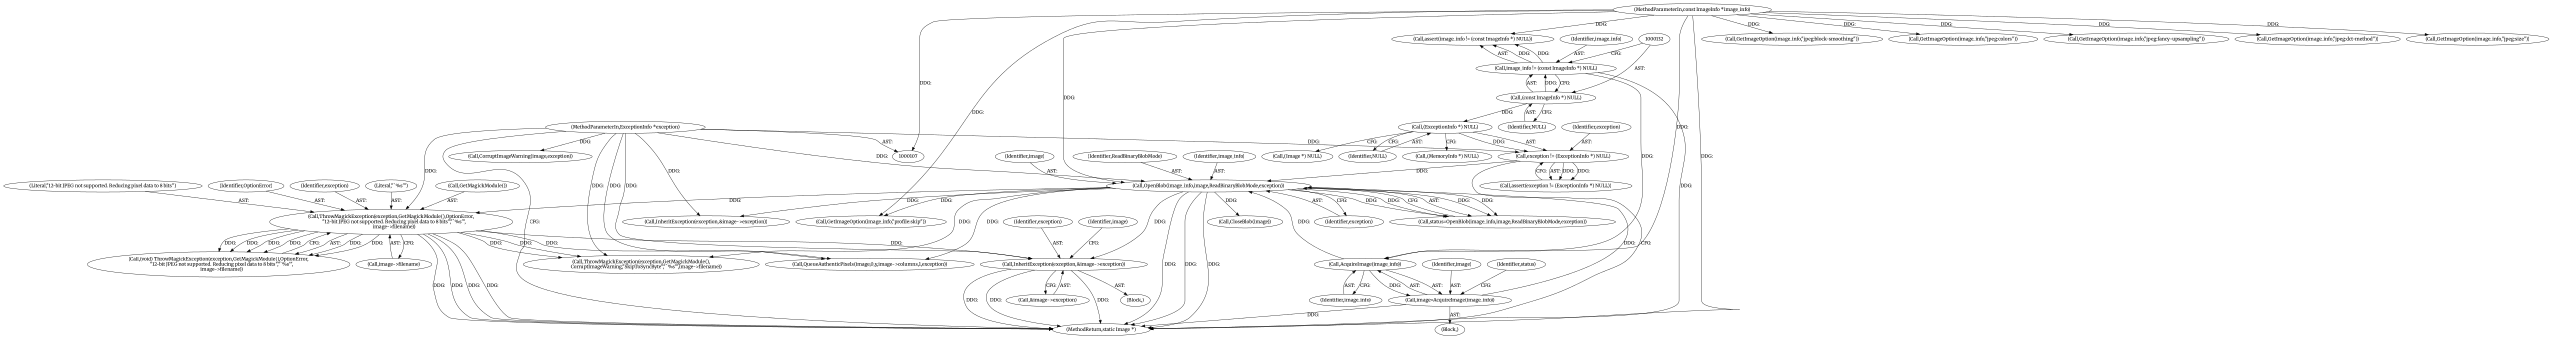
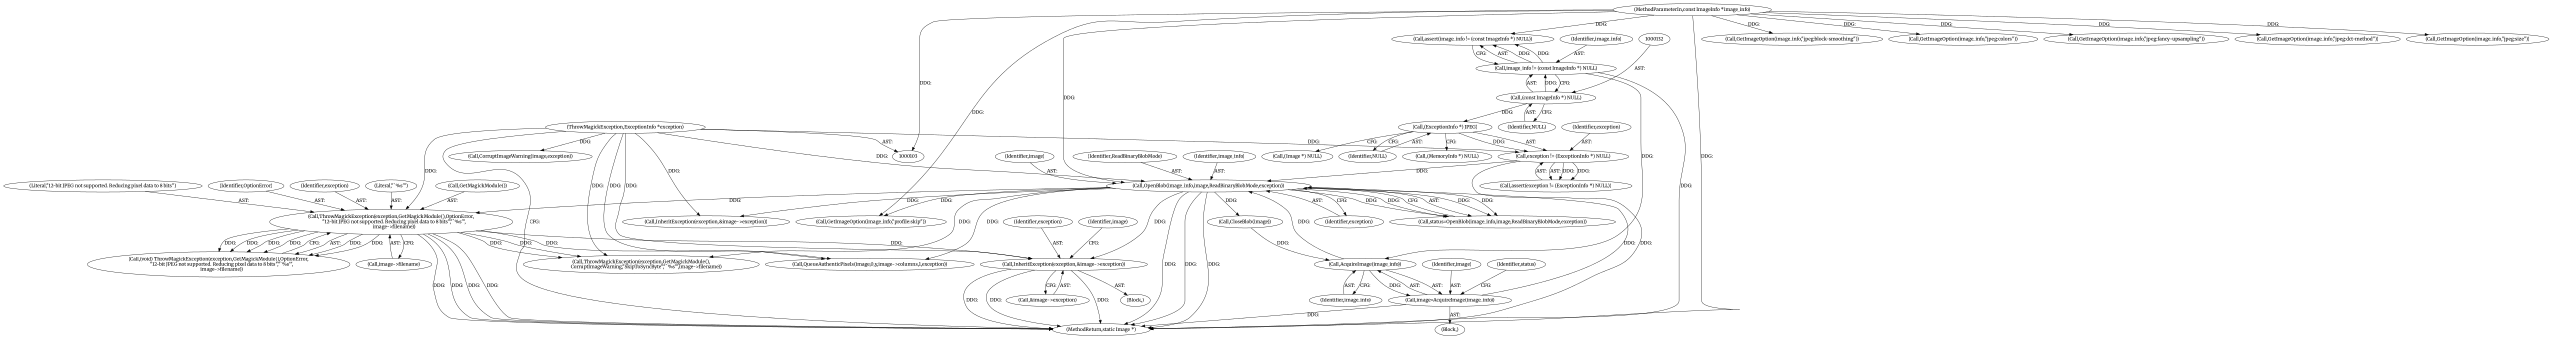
edge "1000132" -> "(Call,image_info != (const ImageInfo *) NULL)": now "(Call,assert(image_info != (const ImageInfo *) NULL))" -> "(Call,image_info != (const ImageInfo *) NULL)"
node "(MethodParameterIn,ExceptionInfo *exception)": label "(MethodParameterIn,ExceptionInfo *exception)" -> "(ThrowMagickException,ExceptionInfo *exception)"
node "(Call,(ExceptionInfo *) NULL)": label "(Call,(ExceptionInfo *) NULL)" -> "(Call,(ExceptionInfo *) JPEG)"
node "1000107": label "1000107" -> "1000103"
edge "(Call,assert(exception != (ExceptionInfo *) NULL))" -> "(Call,exception != (ExceptionInfo *) NULL)": label "CFG: " -> "AST: "
edge "(Call,exception != (ExceptionInfo *) NULL)" -> "(MethodReturn,static Image *)": label "CFG: " -> "DDG: "
edge "(MethodParameterIn,const ImageInfo *image_info)" -> "(Call,AcquireImage(image_info))": now "(Call,CloseBlob(image))" -> "(Call,AcquireImage(image_info))"
